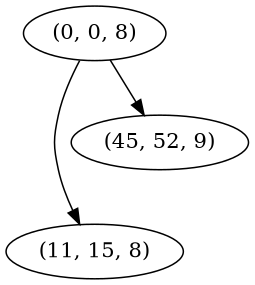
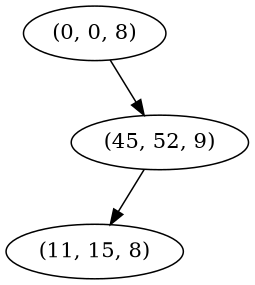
edge "(0, 0, 8)" -> "(11, 15, 8)": now "(45, 52, 9)" -> "(11, 15, 8)"
